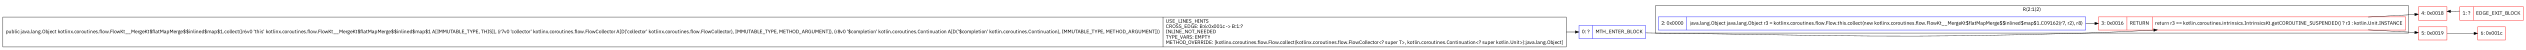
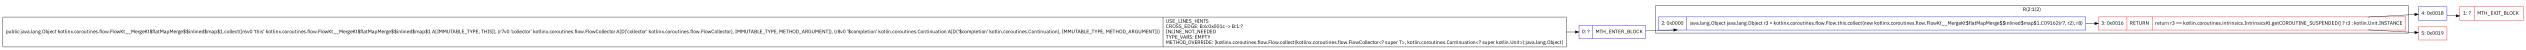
edge "1: ?" -> "4: 0x0018": reversed
node "1: ?": text "EDGE_EXIT_BLOCK" -> "MTH_EXIT_BLOCK"
node "4: 0x0018": color red -> blue
node "6: 0x001c": removed
edge "0: ?" -> "3: 0x0016": now "0: ?" -> "2: 0x0000"
